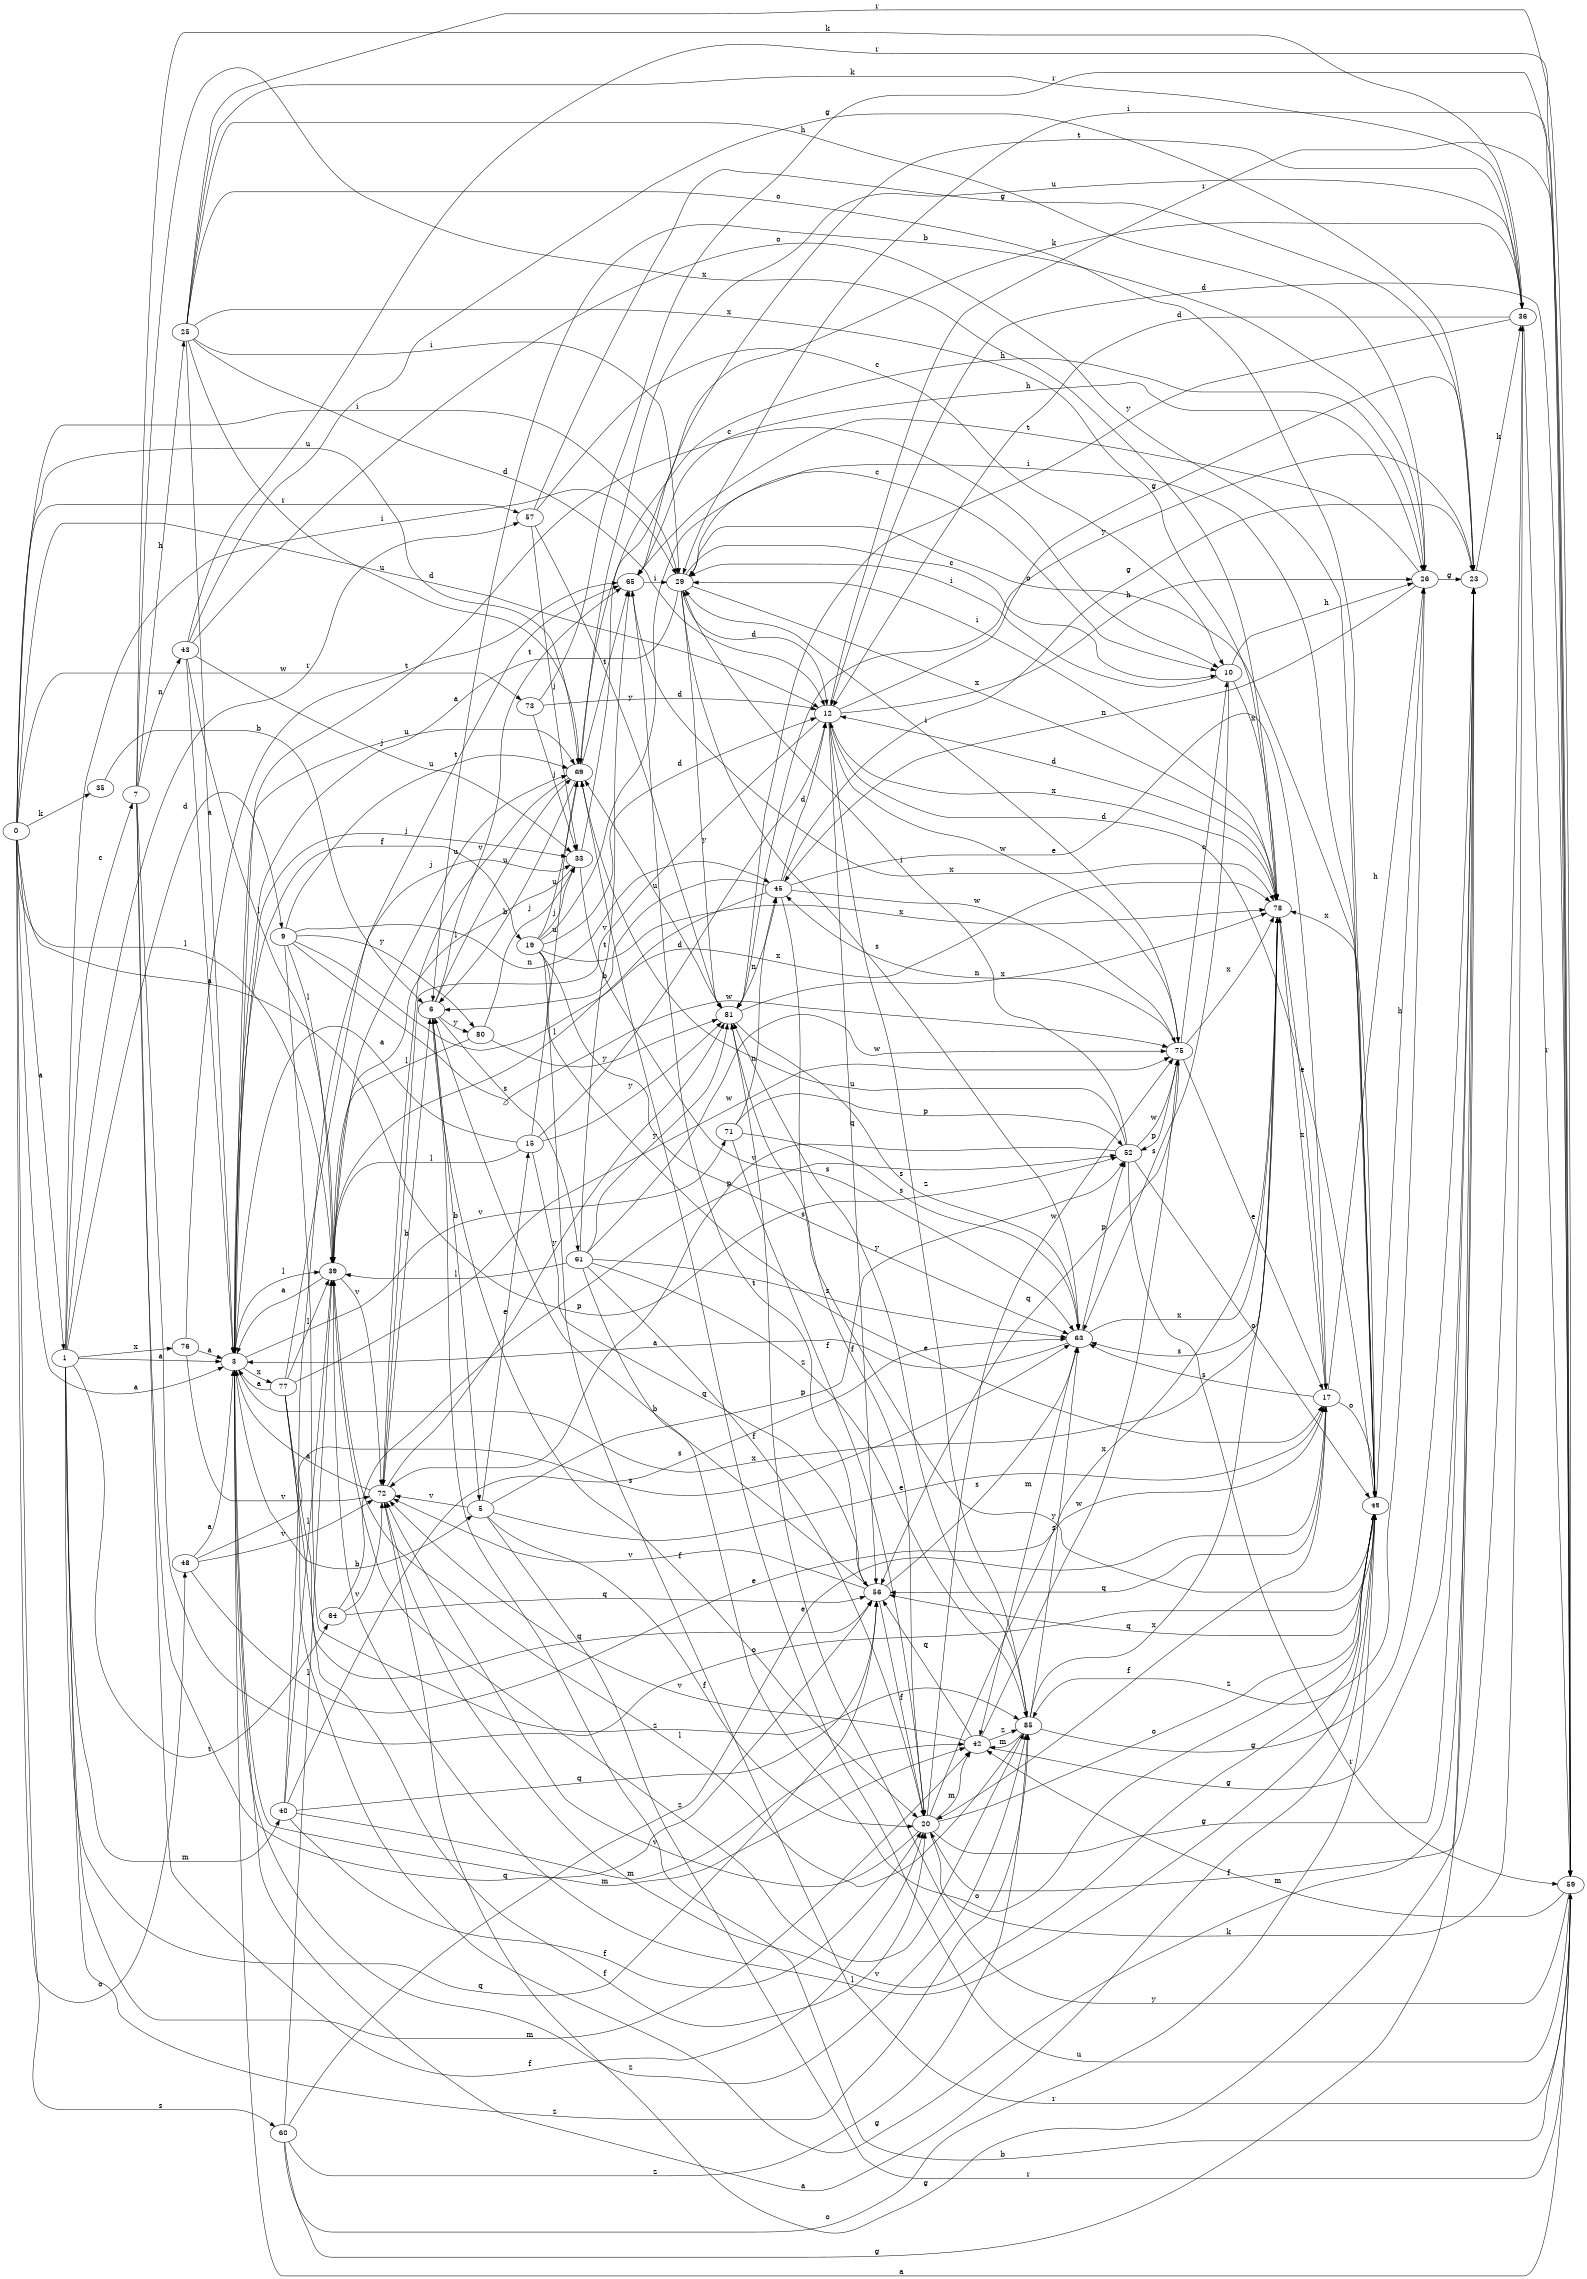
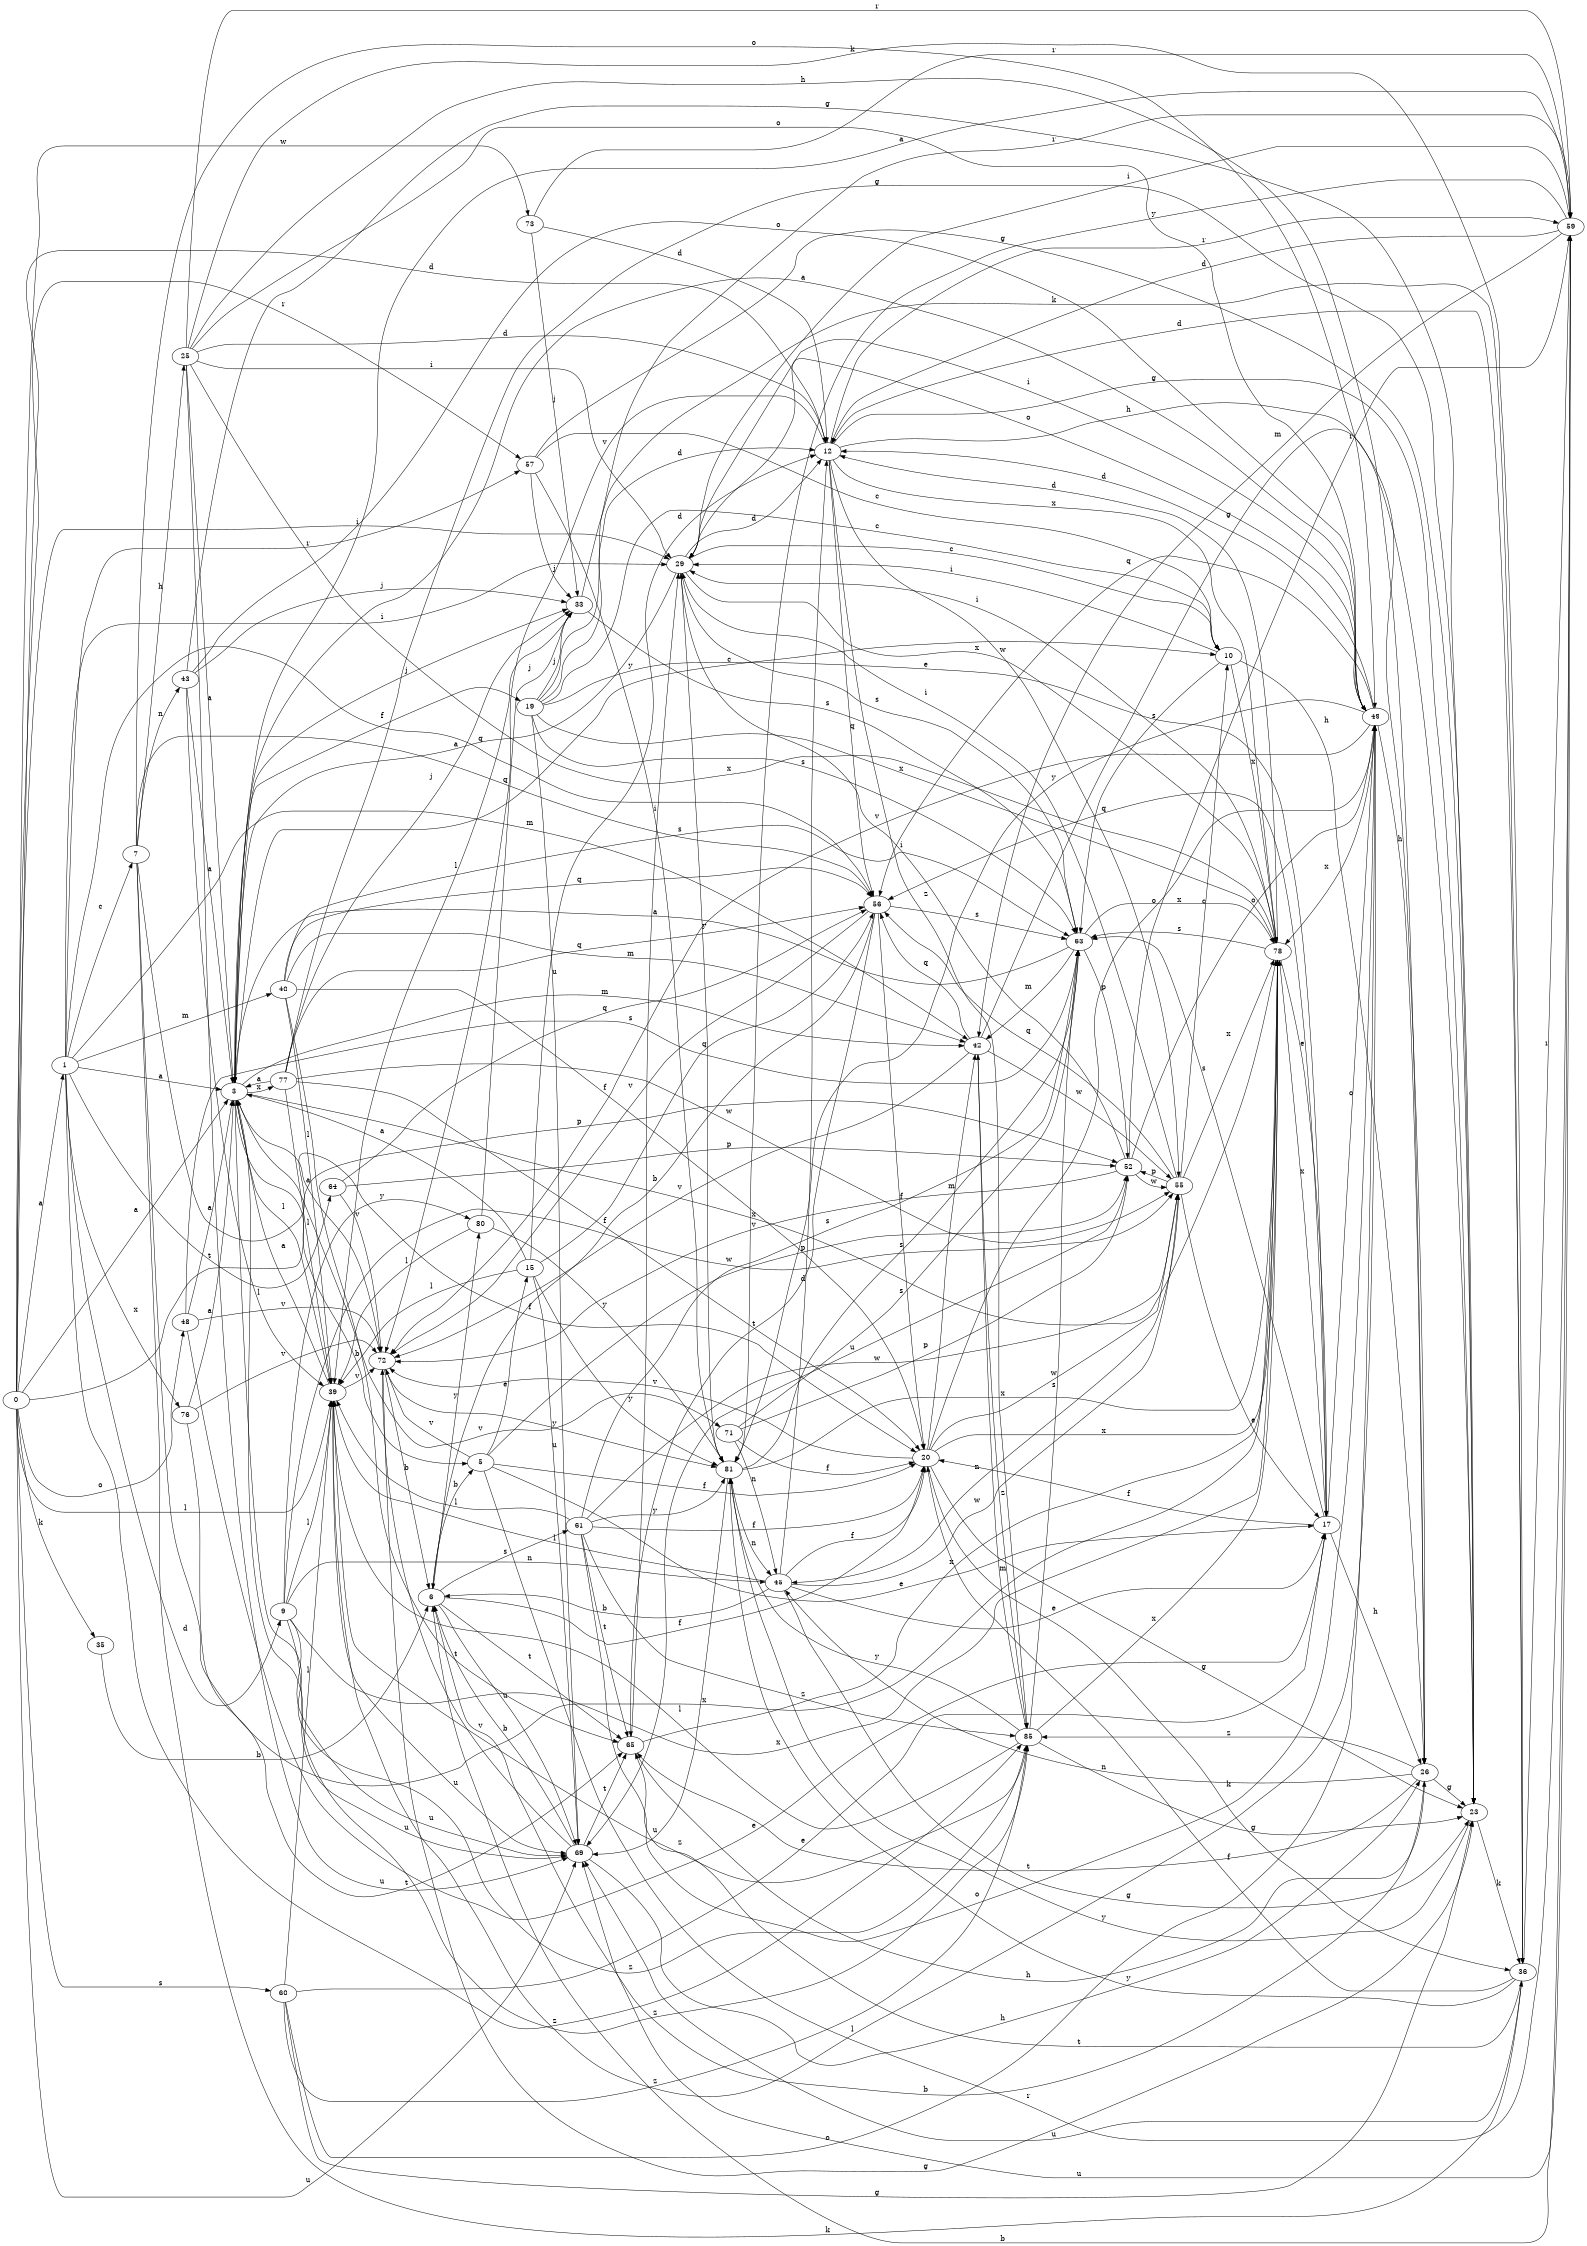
edge "43" -> "59": removed, label "r"
node "75": label "75" -> "55"
